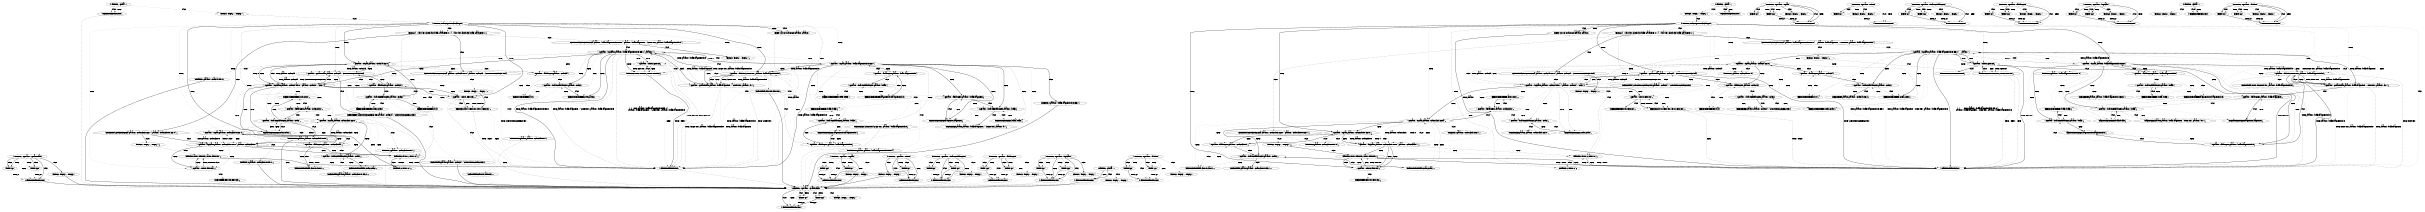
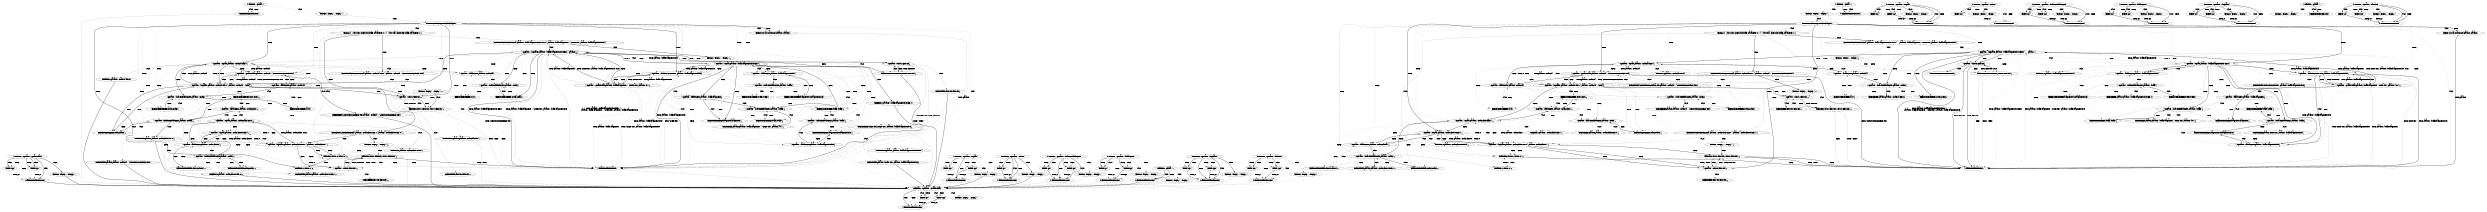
node "(IDENTIFIER,params,INT_MAX / params->buffer.fragment_size)": added
node "(IDENTIFIER,params,SIZE_MAX / params->buffer.fragment_size)": added
